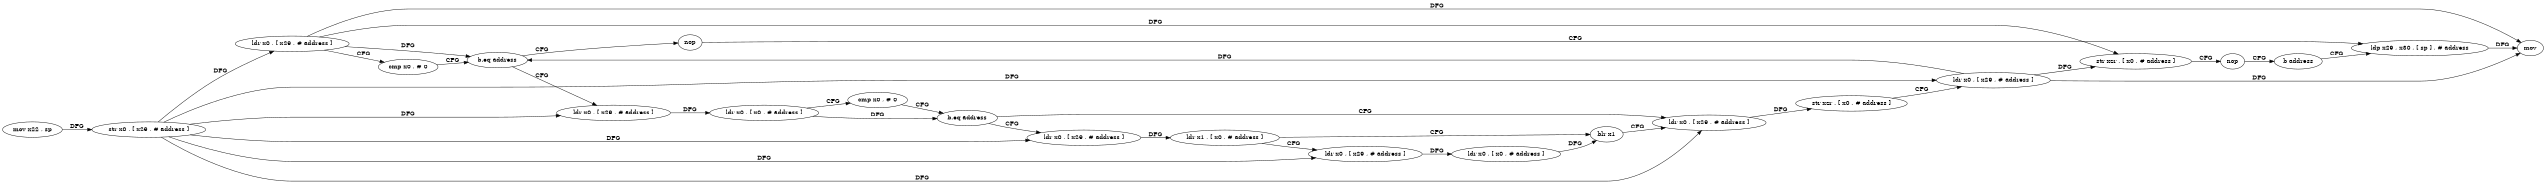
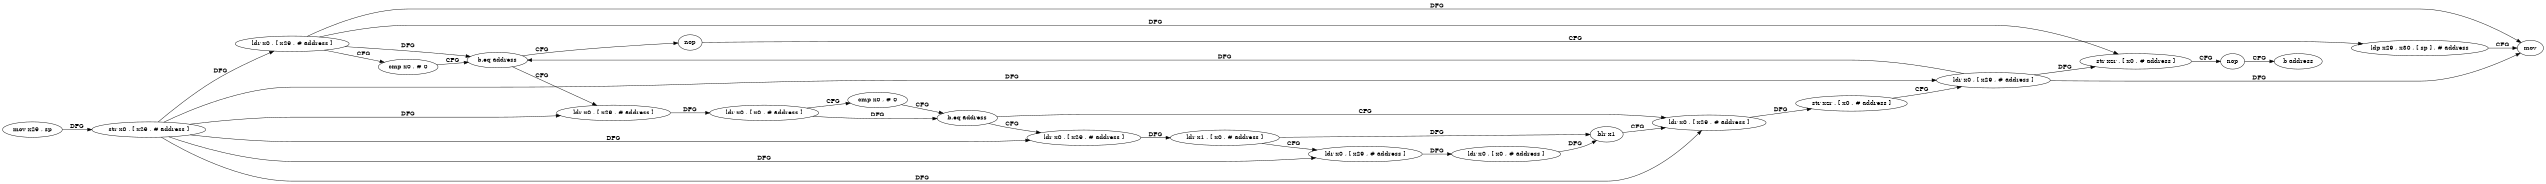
edge "ldp x29 , x30 , [ sp ] , # address" -> "mov": label "DFG" -> "CFG"
edge "b address" -> "ldp x29 , x30 , [ sp ] , # address": removed, label "CFG"
node "mov x22 , sp": label "mov x22 , sp" -> "mov x29 , sp"
edge "ldr x1 , [ x0 , # address ]" -> "blr x1": label "CFG" -> "DFG"
